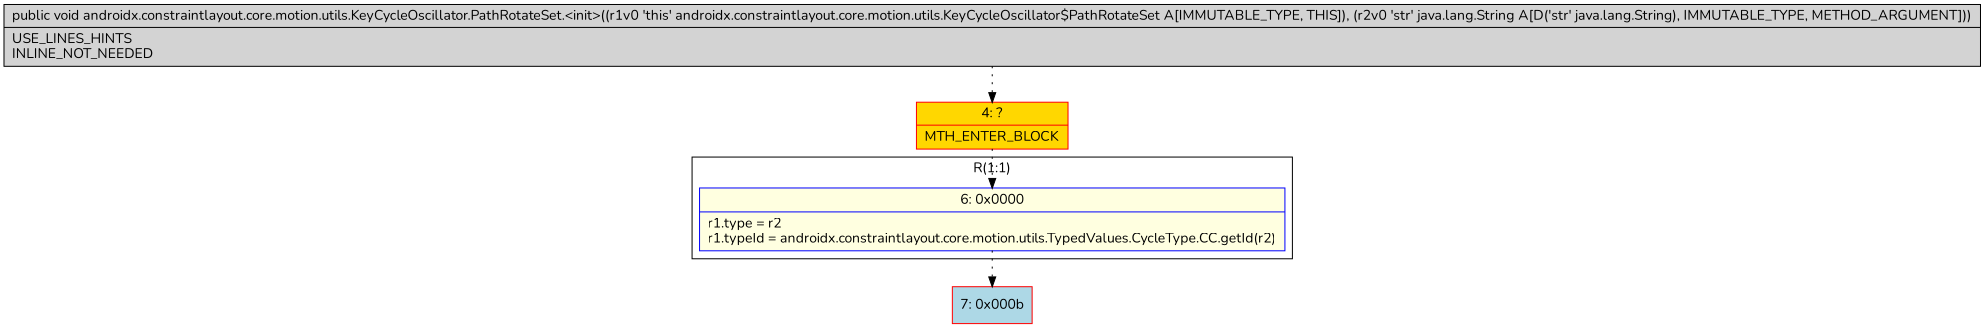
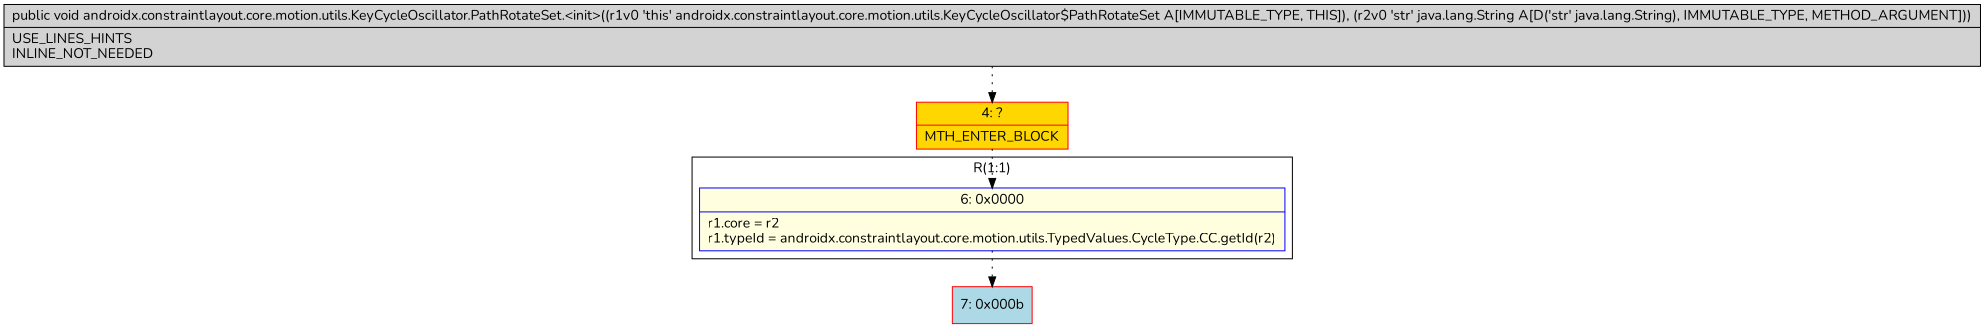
node "6: 0x0000": text "r1.type = r2" -> "r1.core = r2"
